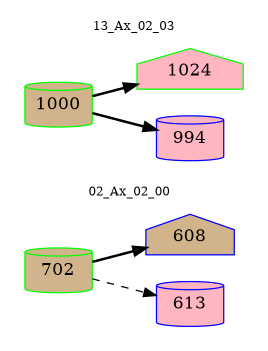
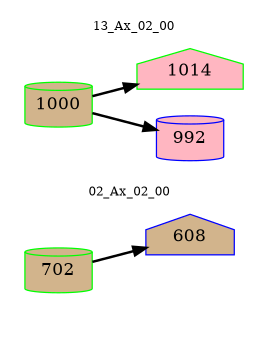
cluster "13_Ax_02_03": label "13_Ax_02_03" -> "13_Ax_02_00"
node "1024": label "1024" -> "1014"
node "994": label "994" -> "992"
node "613": removed
